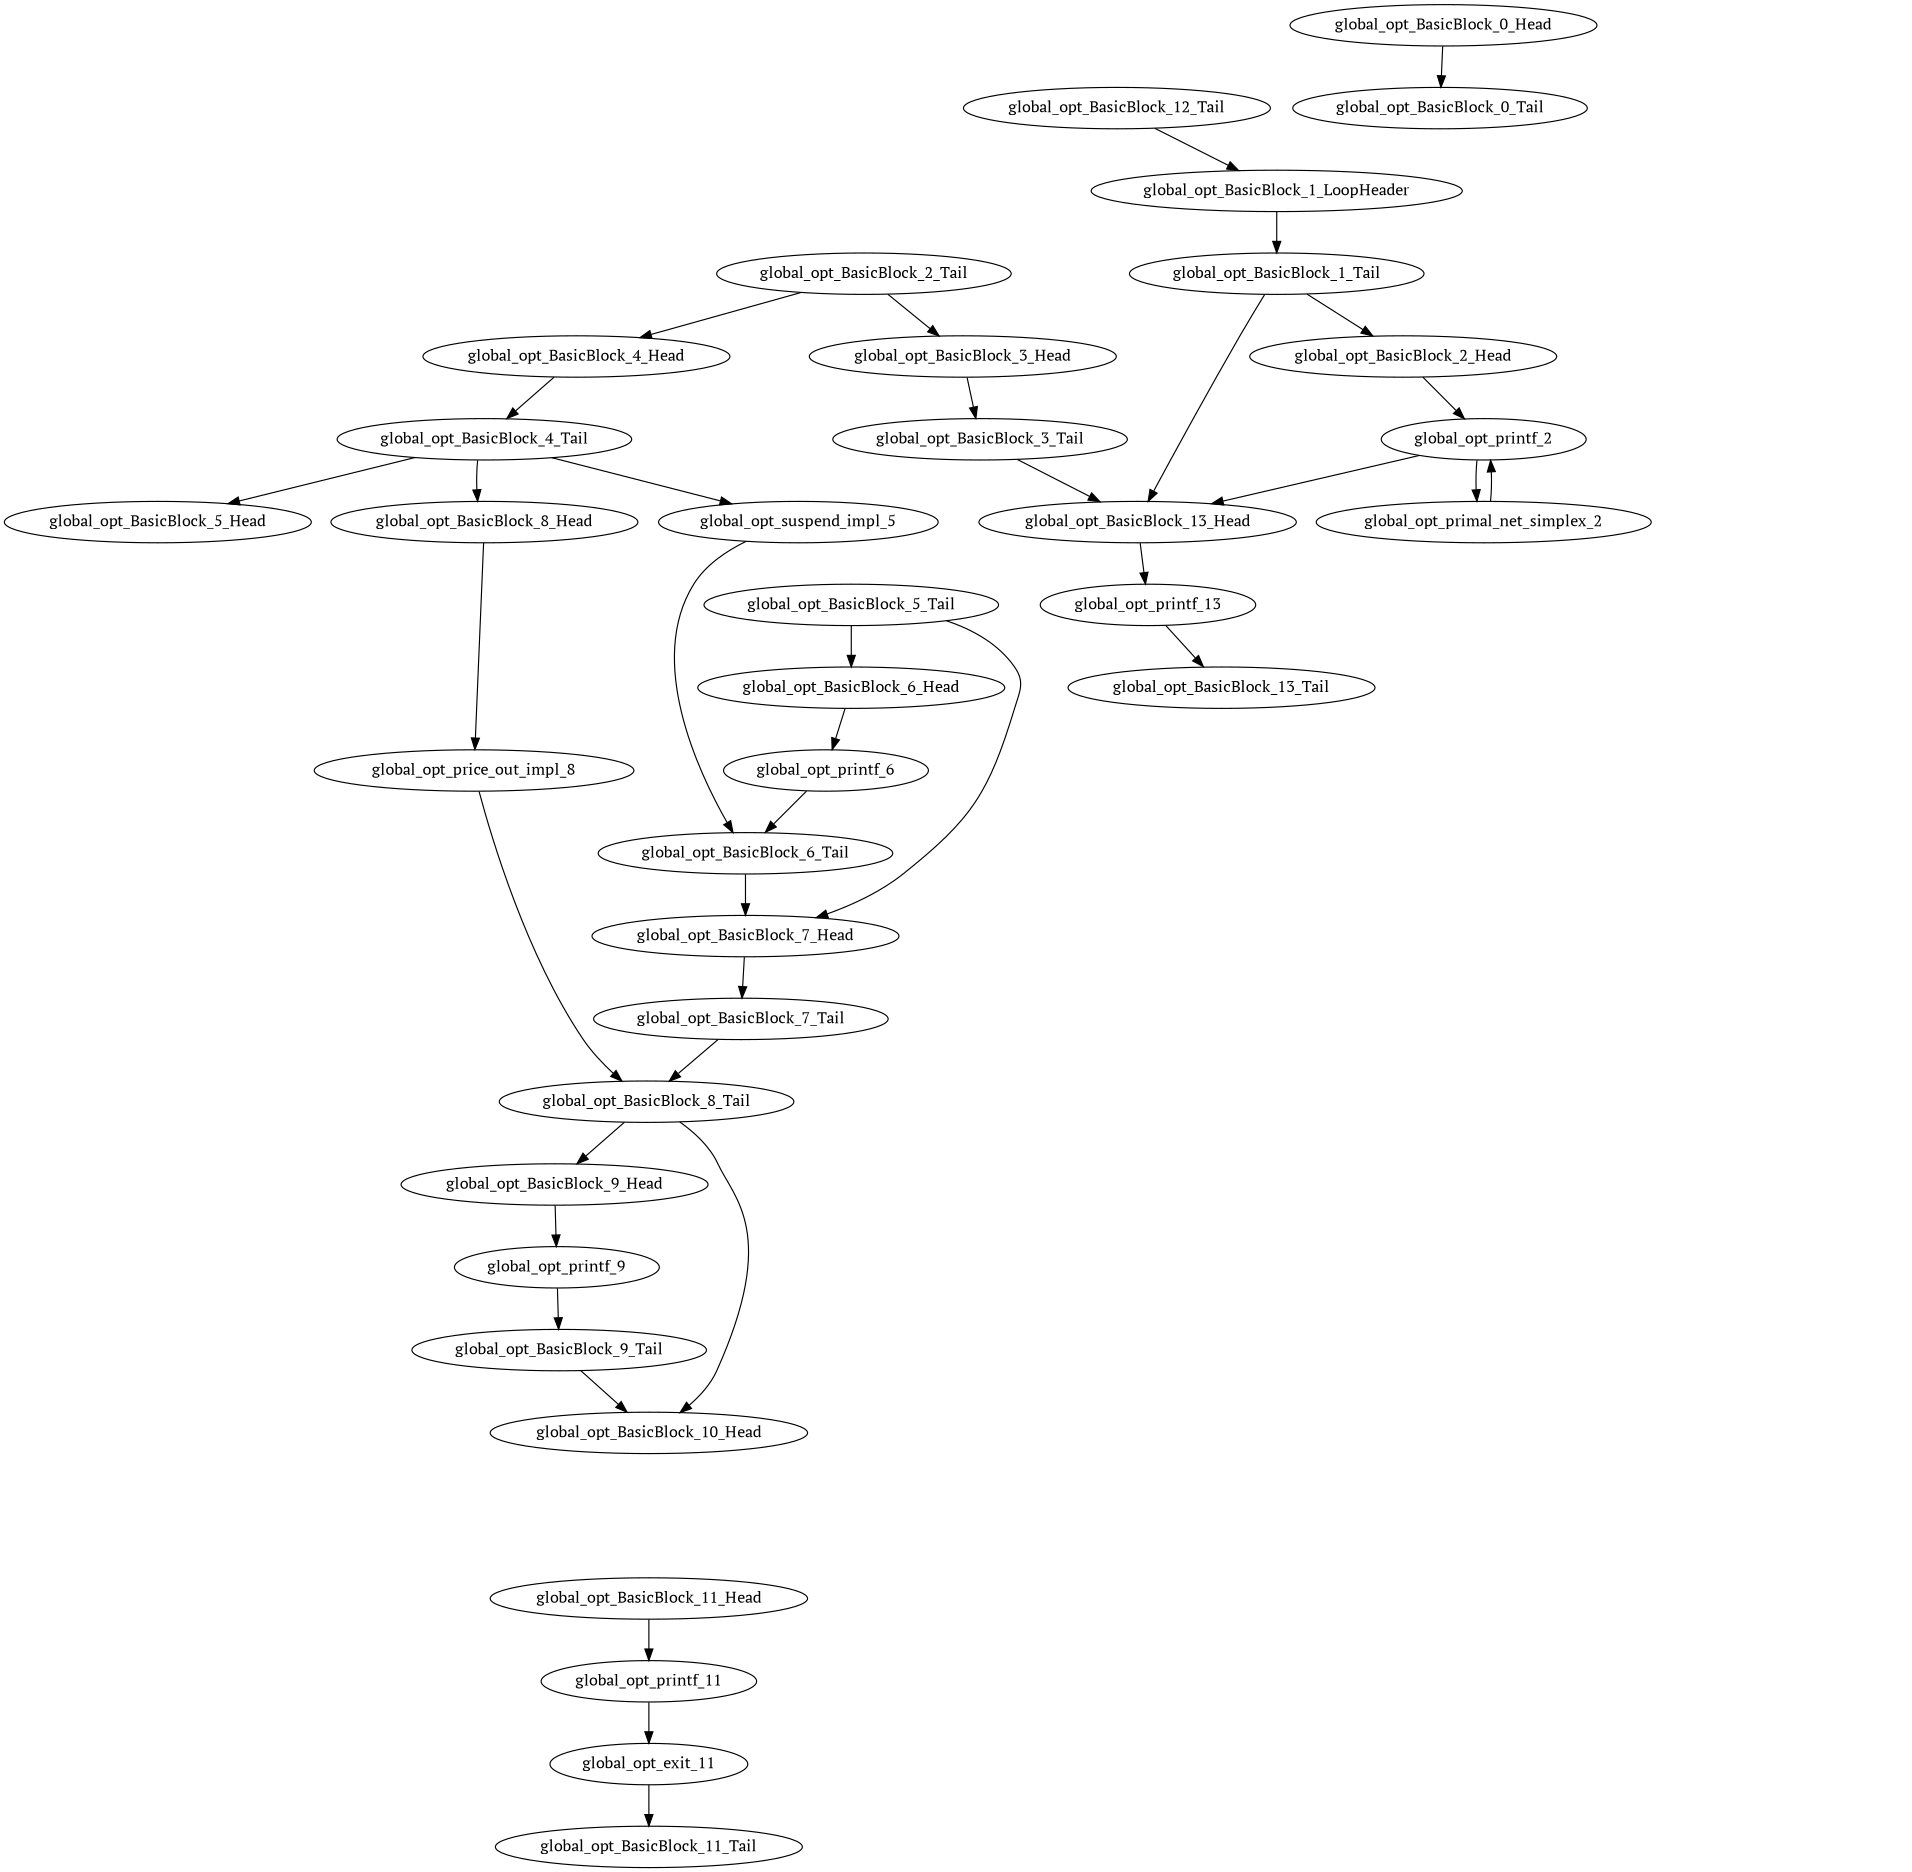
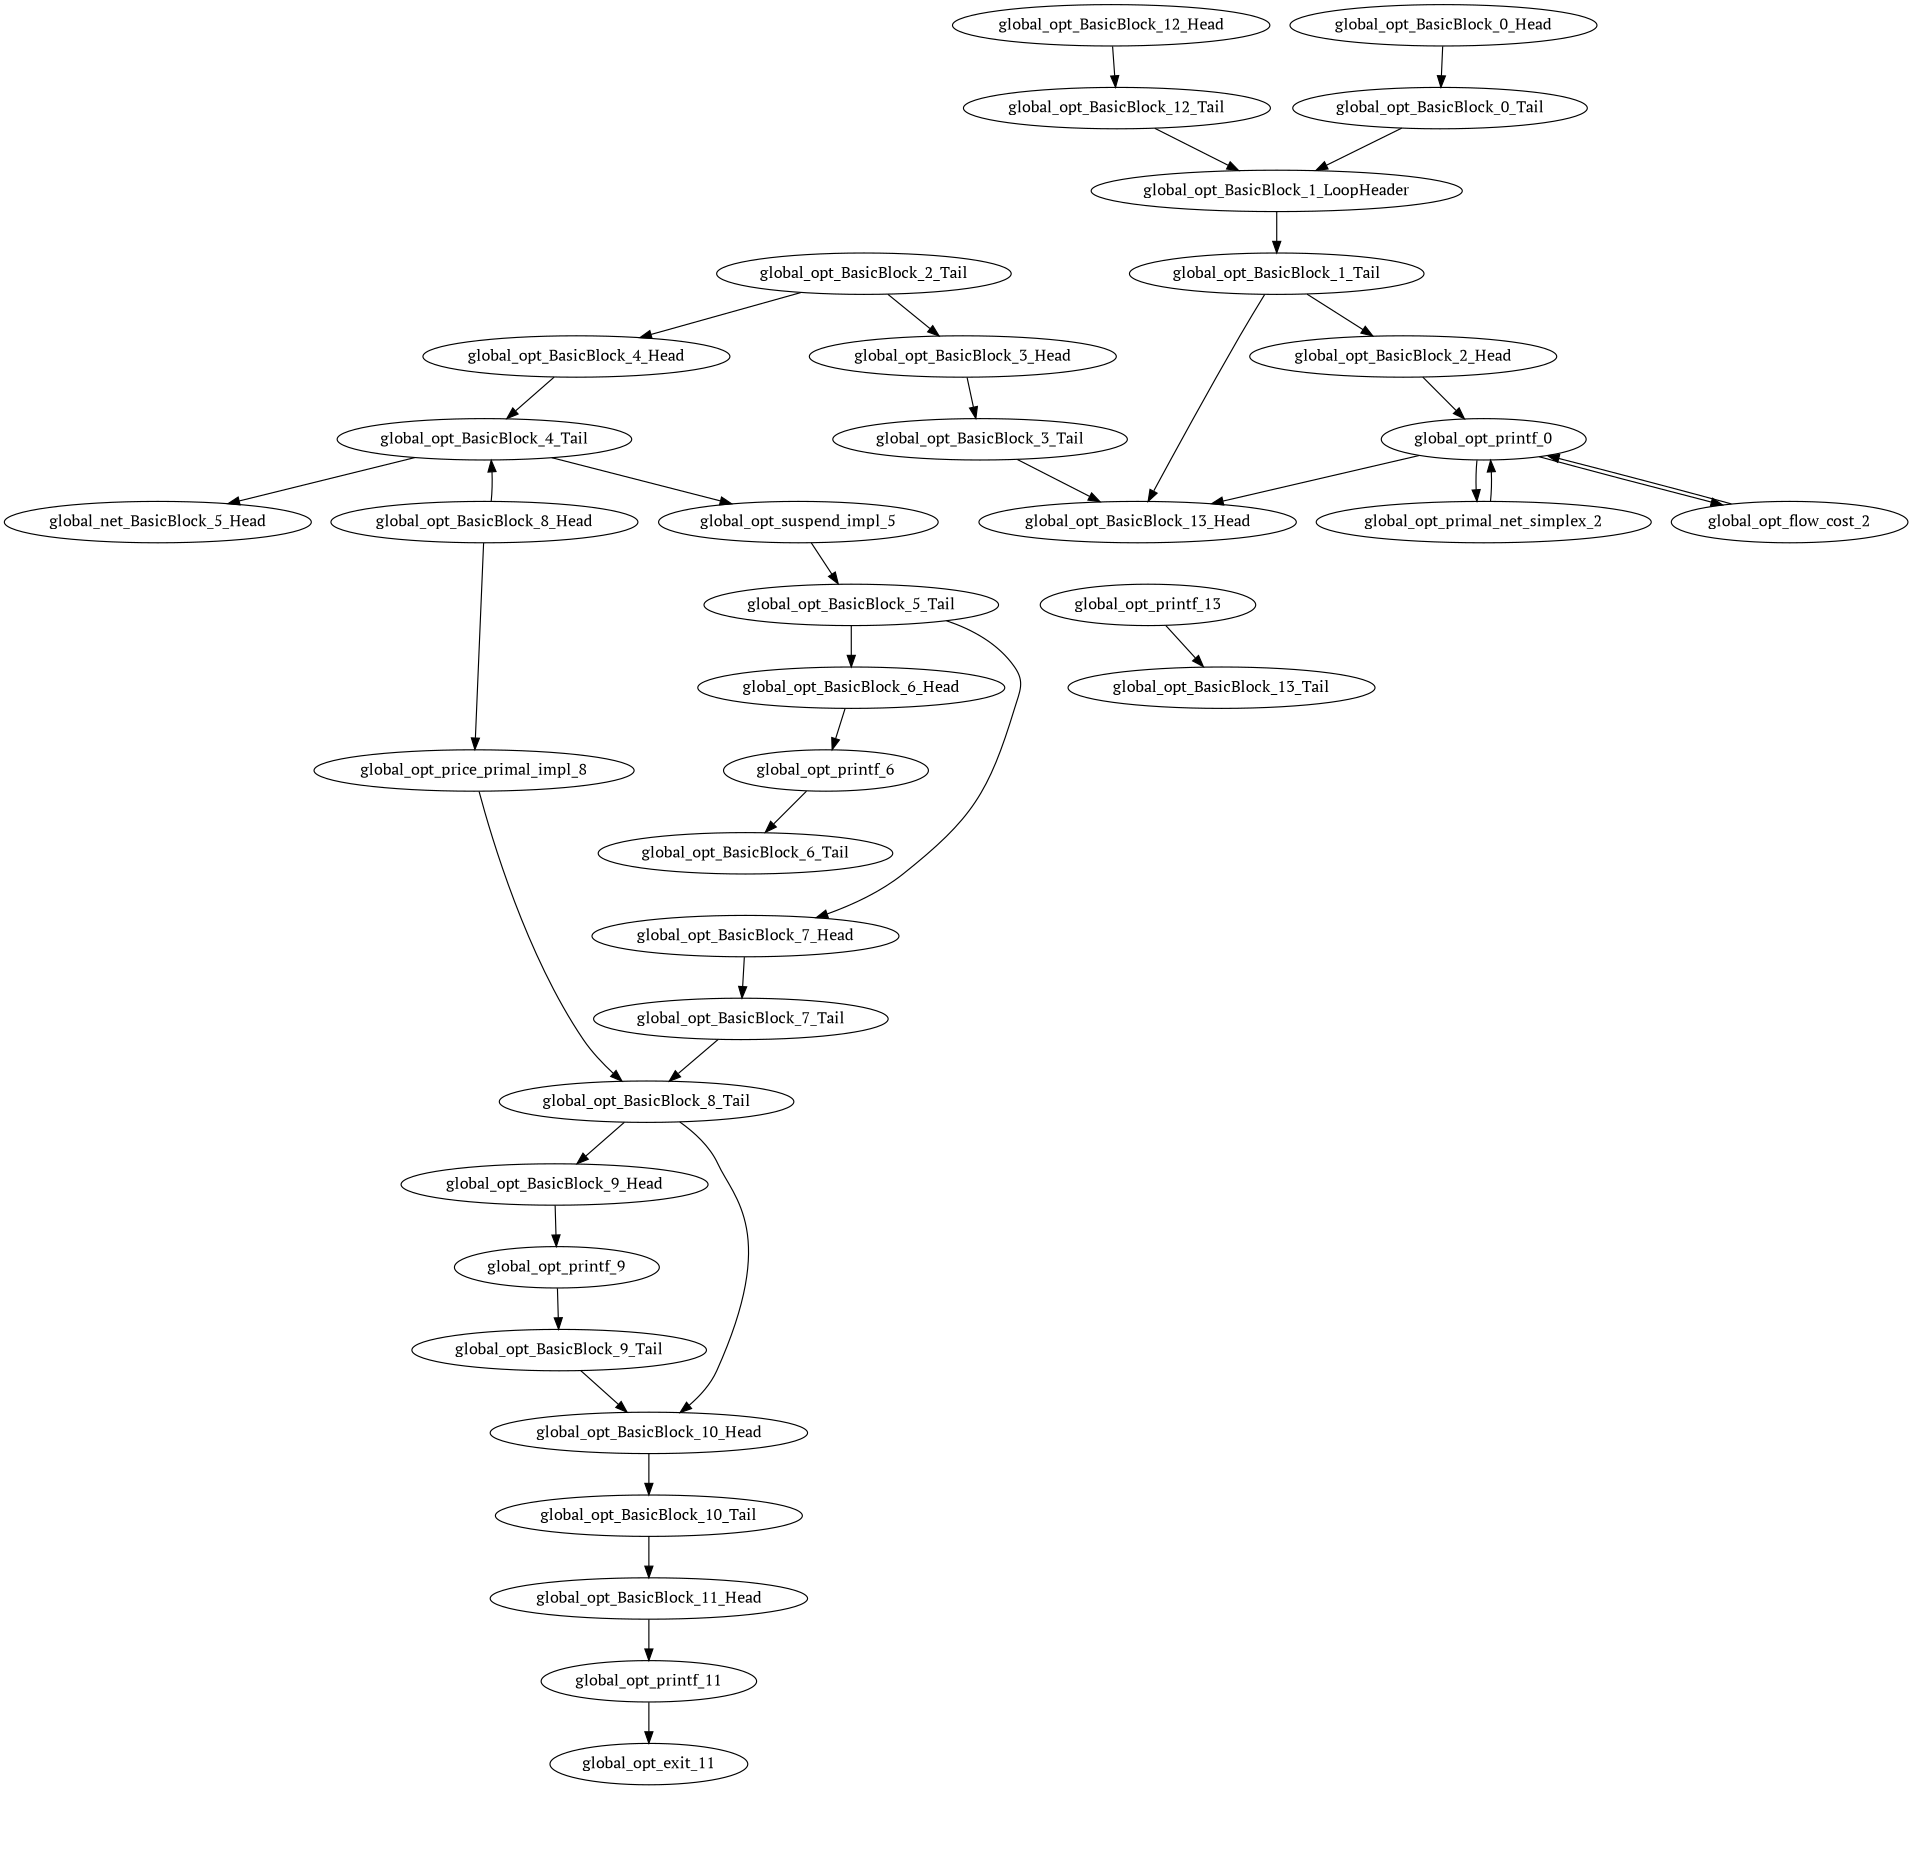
node "global_opt_BasicBlock_12_Head": added
edge "global_opt_BasicBlock_0_Tail" -> "global_opt_BasicBlock_1_LoopHeader": added
node "global_opt_printf_2": label "global_opt_printf_2" -> "global_opt_printf_0"
edge "global_opt_BasicBlock_4_Tail" -> "global_opt_BasicBlock_8_Head": reversed
node "global_opt_BasicBlock_5_Head": label "global_opt_BasicBlock_5_Head" -> "global_net_BasicBlock_5_Head"
node "global_opt_flow_cost_2": added
edge "global_opt_BasicBlock_13_Head" -> "global_opt_printf_13": removed
edge "global_opt_suspend_impl_5" -> "global_opt_BasicBlock_6_Tail": now "global_opt_suspend_impl_5" -> "global_opt_BasicBlock_5_Tail"
node "global_opt_price_out_impl_8": label "global_opt_price_out_impl_8" -> "global_opt_price_primal_impl_8"
edge "global_opt_BasicBlock_6_Tail" -> "global_opt_BasicBlock_7_Head": removed
node "global_opt_BasicBlock_10_Tail": added
node "global_opt_BasicBlock_11_Tail": removed
